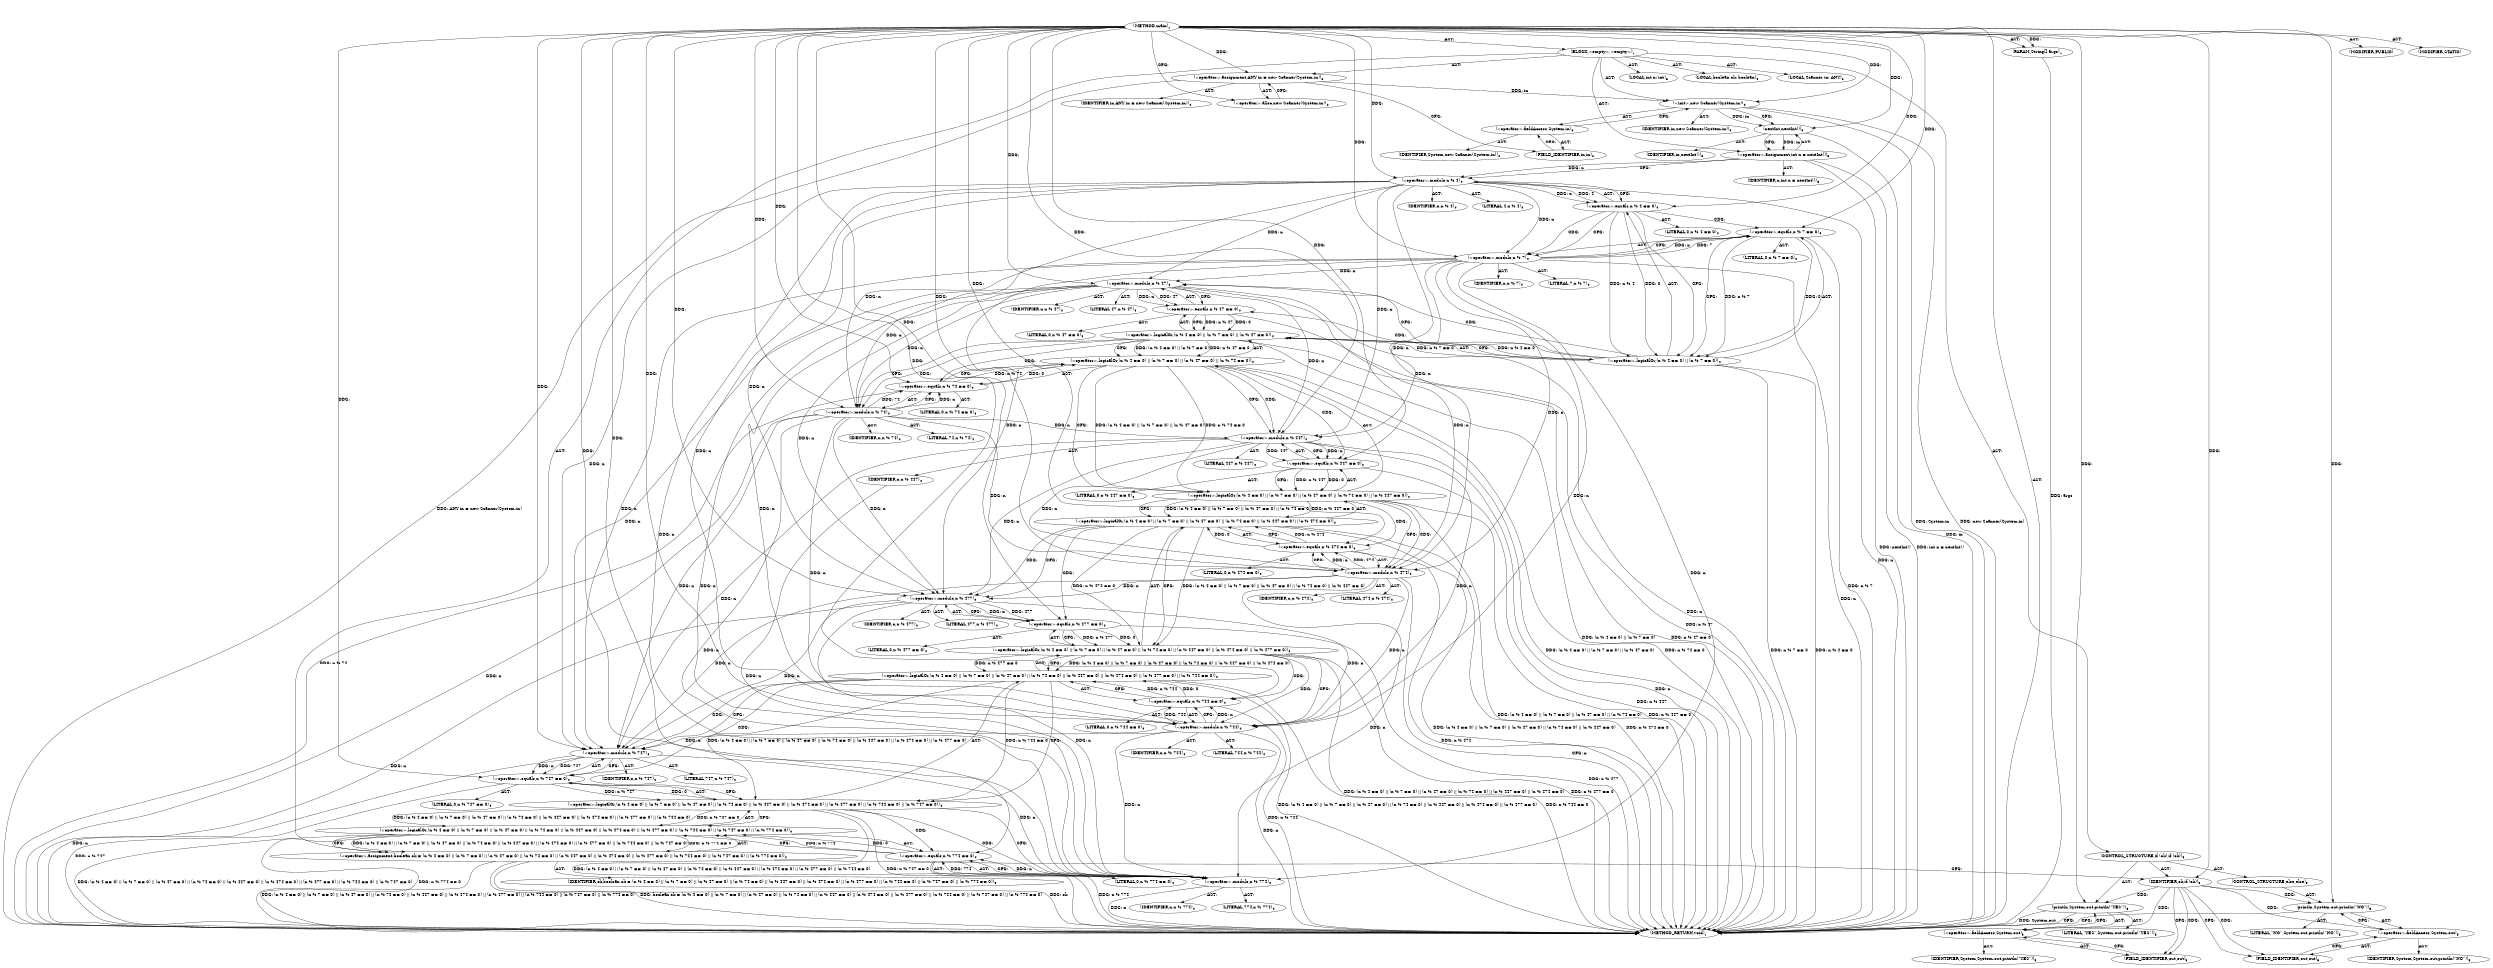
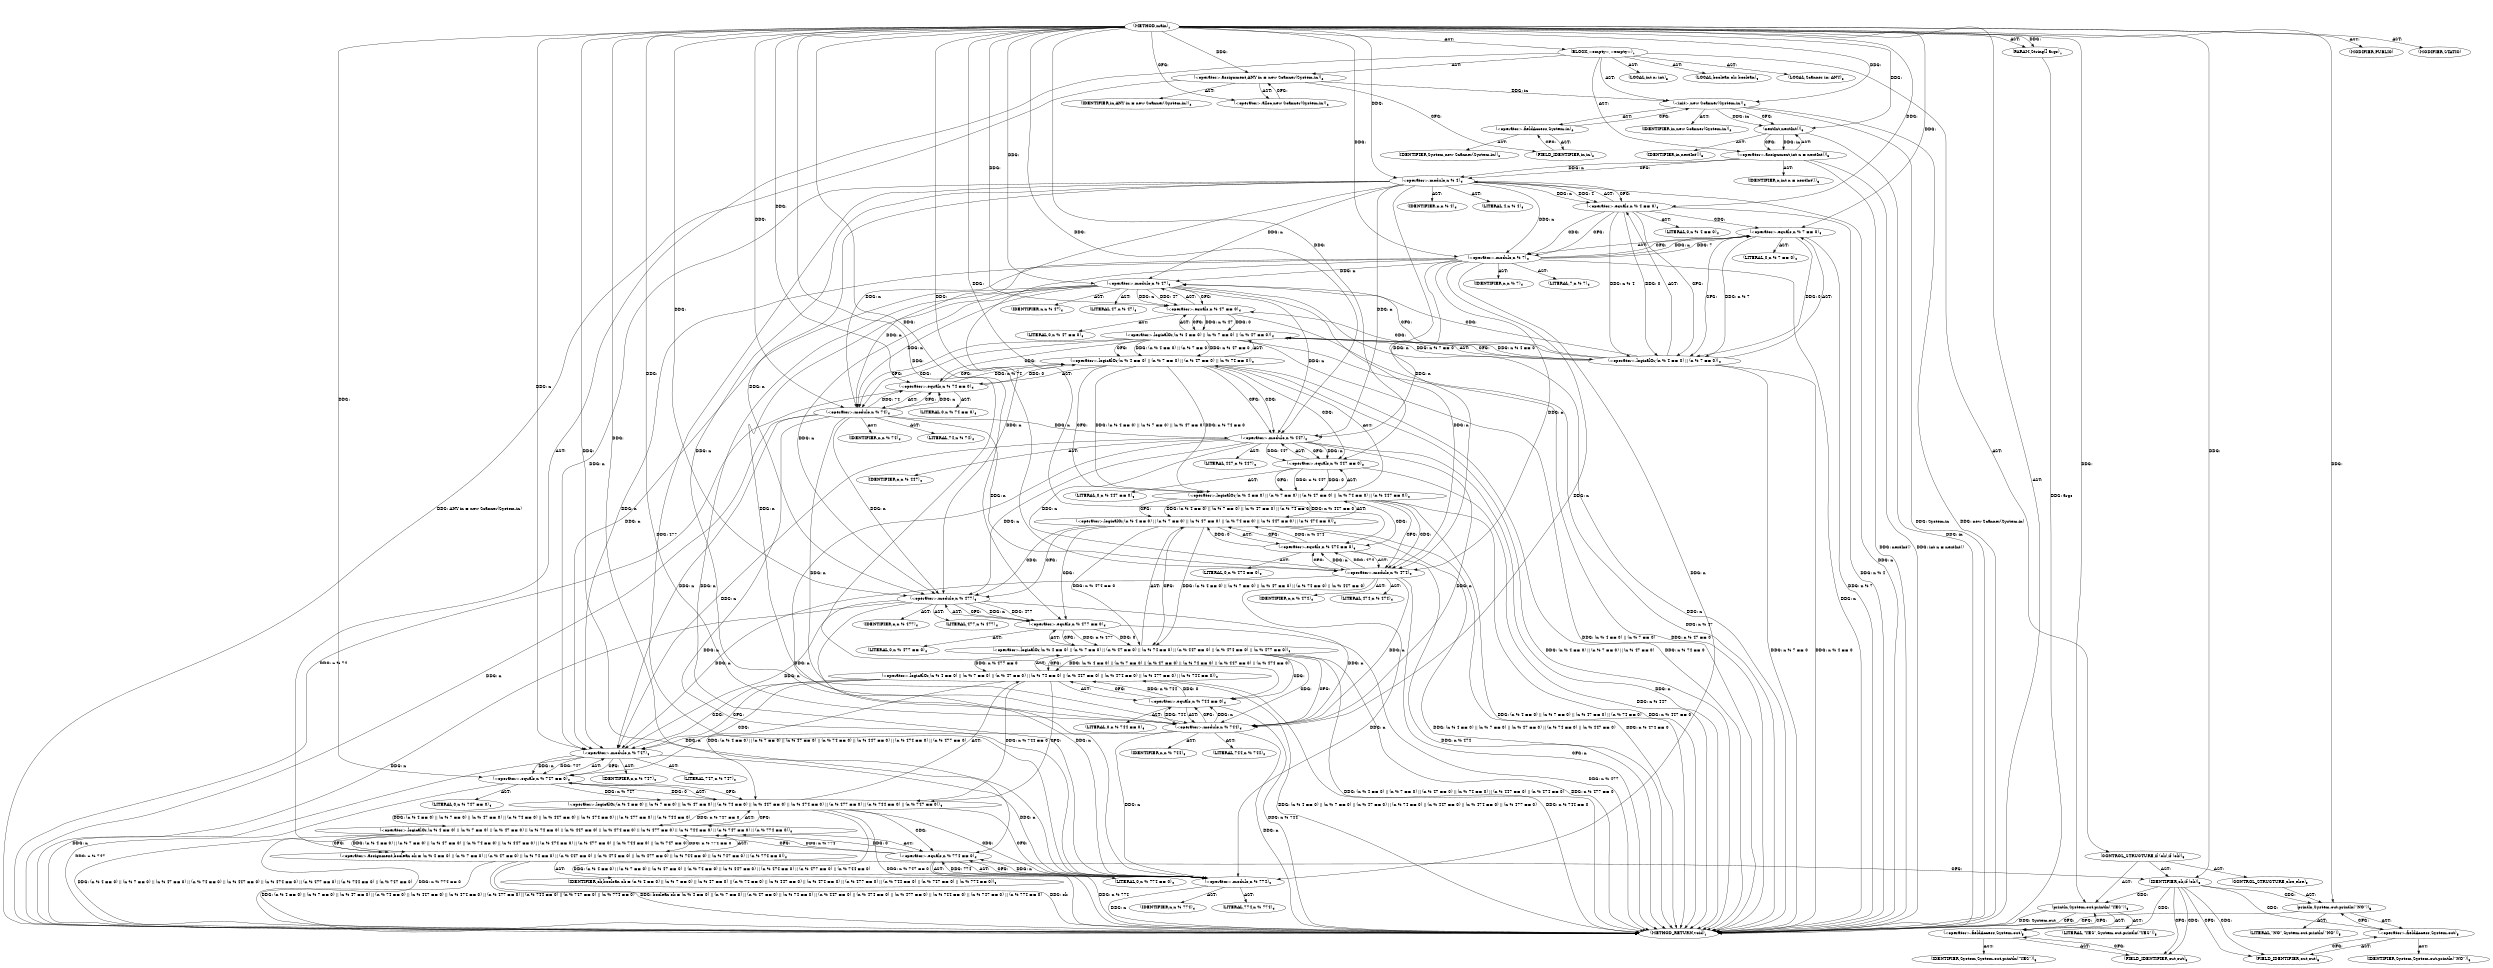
edge "(METHOD,main)" -> "(<operator>.equals,n % 47 == 0)": added, label "DDG:"
edge "(METHOD,main)" -> "(<operator>.modulo,n % 747)": label "DDG: " -> "DDG: n"
edge "(<operator>.modulo,n % 4)" -> "(<operator>.modulo,n % 774)": label "DDG: n" -> "DDG: 477"
edge "(<operator>.equals,n % 4 == 0)" -> "(METHOD_RETURN,void)": added, label "DDG: n % 4"
edge "(<operator>.modulo,n % 474)" -> "(<operator>.modulo,n % 477)": removed, label "DDG: n"
edge "(IDENTIFIER,n,n % 447)" -> "(<operator>.modulo,n % 774)": now "(<operator>.modulo,n % 447)" -> "(<operator>.modulo,n % 774)"
